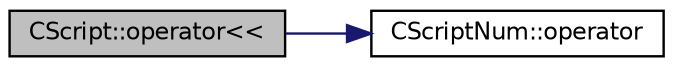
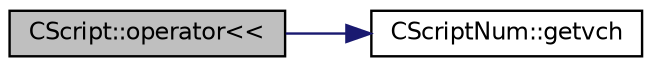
node "CScriptNum::operator": label "CScriptNum::operator" -> "CScriptNum::getvch"
